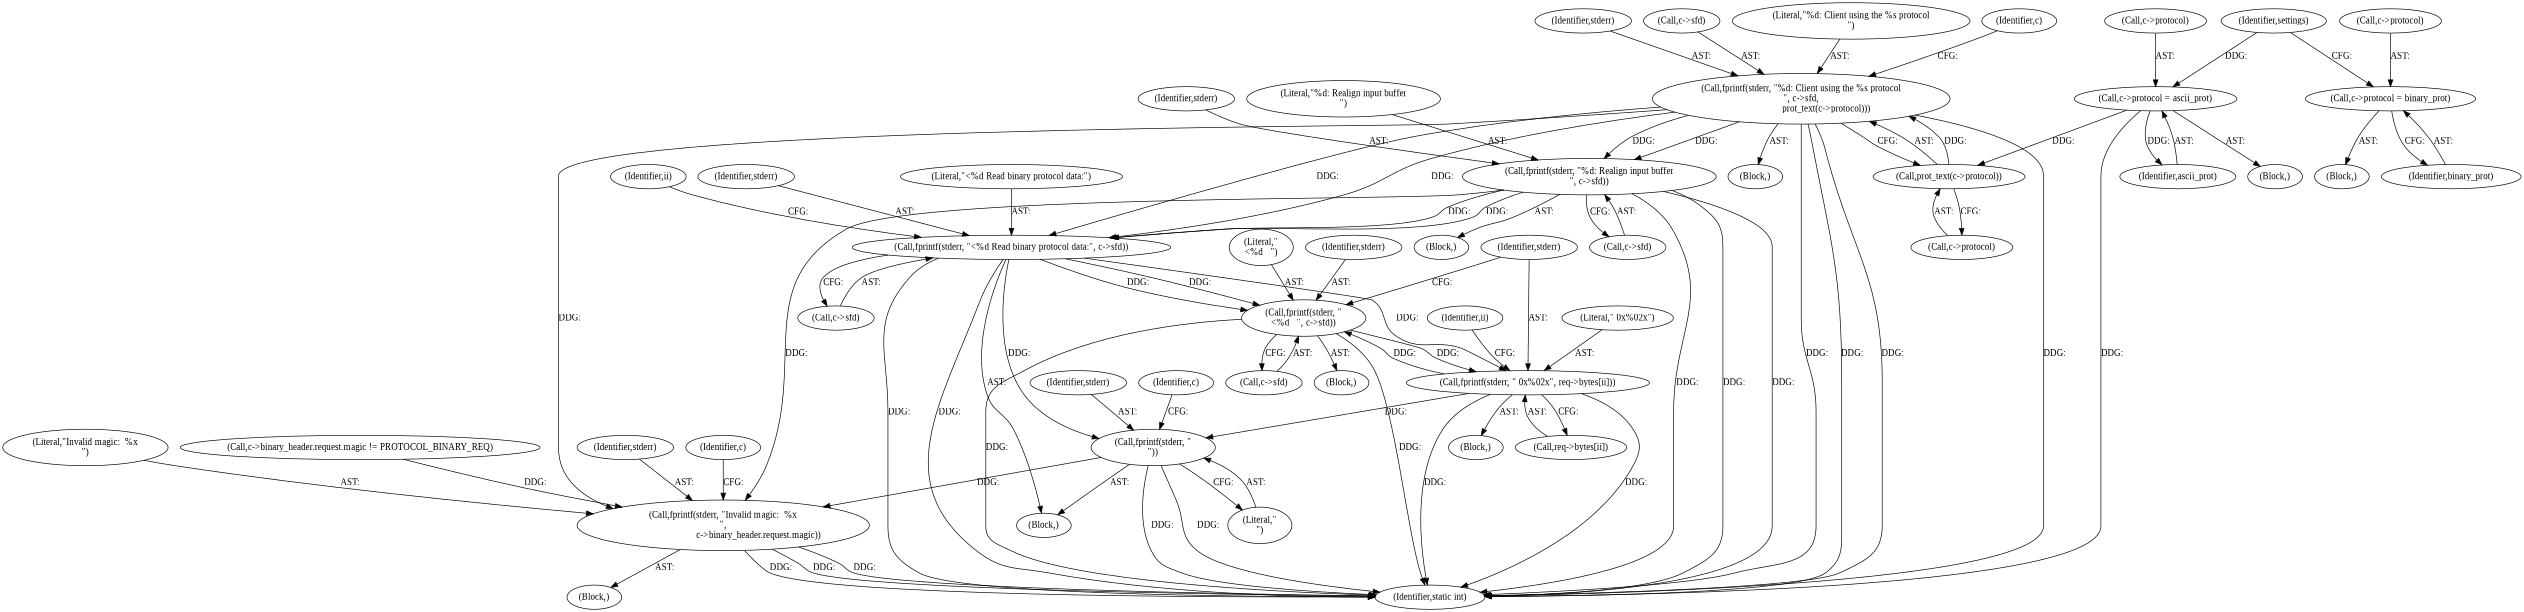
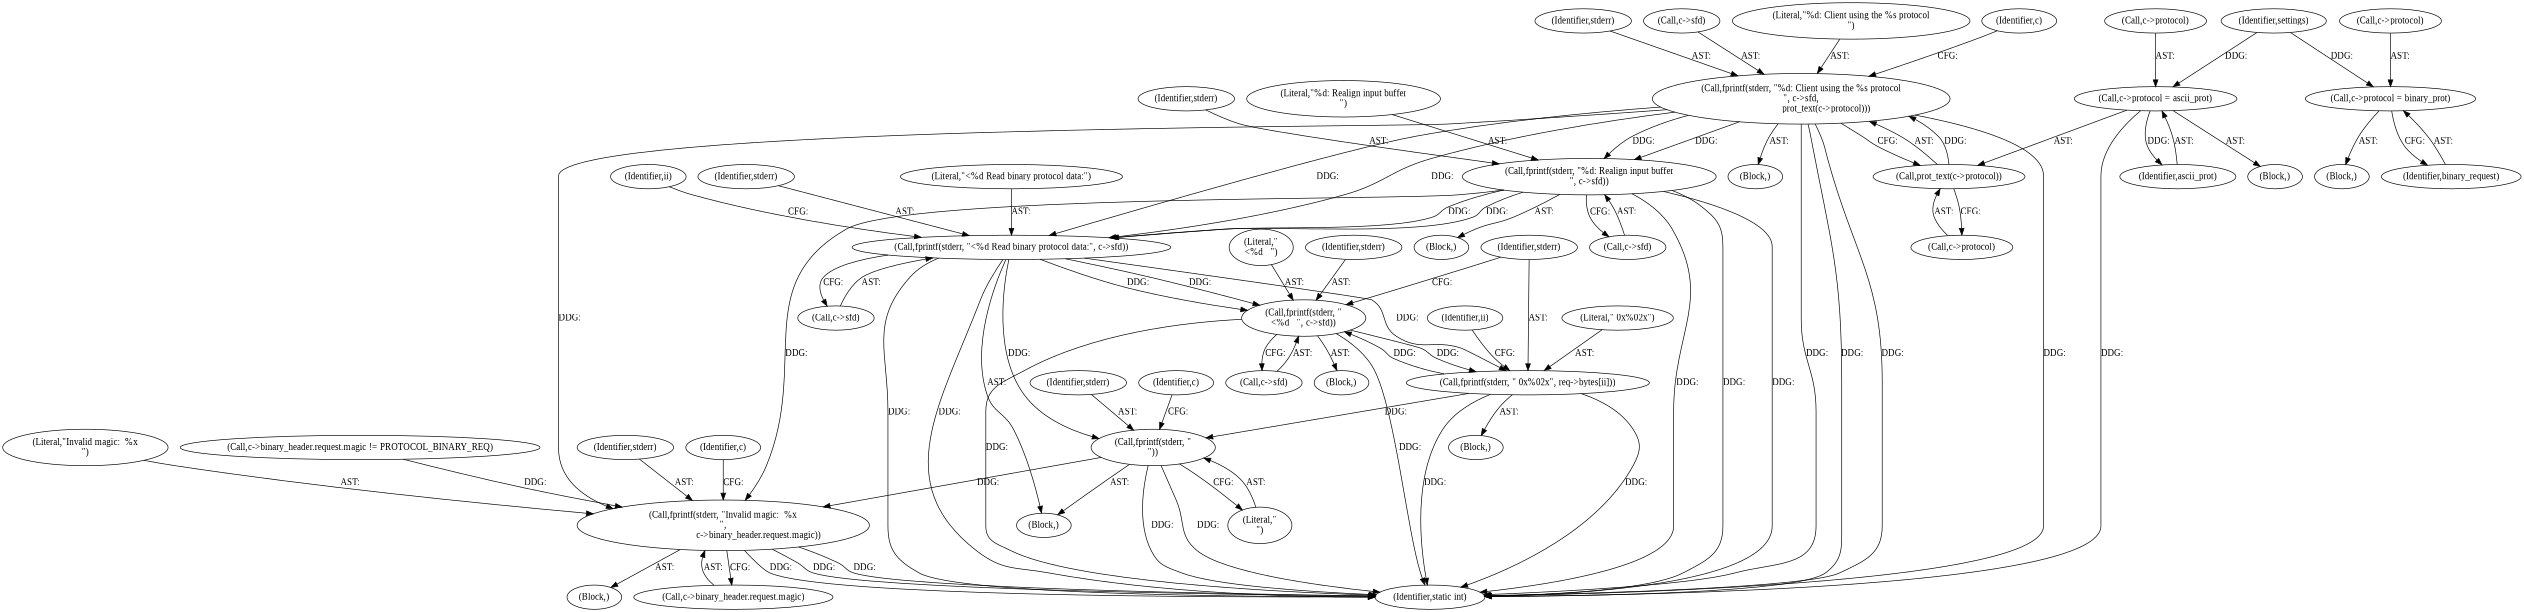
edge "(Identifier,settings)" -> "(Call,c->protocol = binary_prot)": label "CFG: " -> "DDG: "
edge "(Call,c->protocol = ascii_prot)" -> "(Call,prot_text(c->protocol))": label "DDG: " -> "AST: "
node "(Identifier,binary_prot)": label "(Identifier,binary_prot)" -> "(Identifier,binary_request)"
node "(Call,req->bytes[ii])": removed
node "(Call,c->binary_header.request.magic)": added
